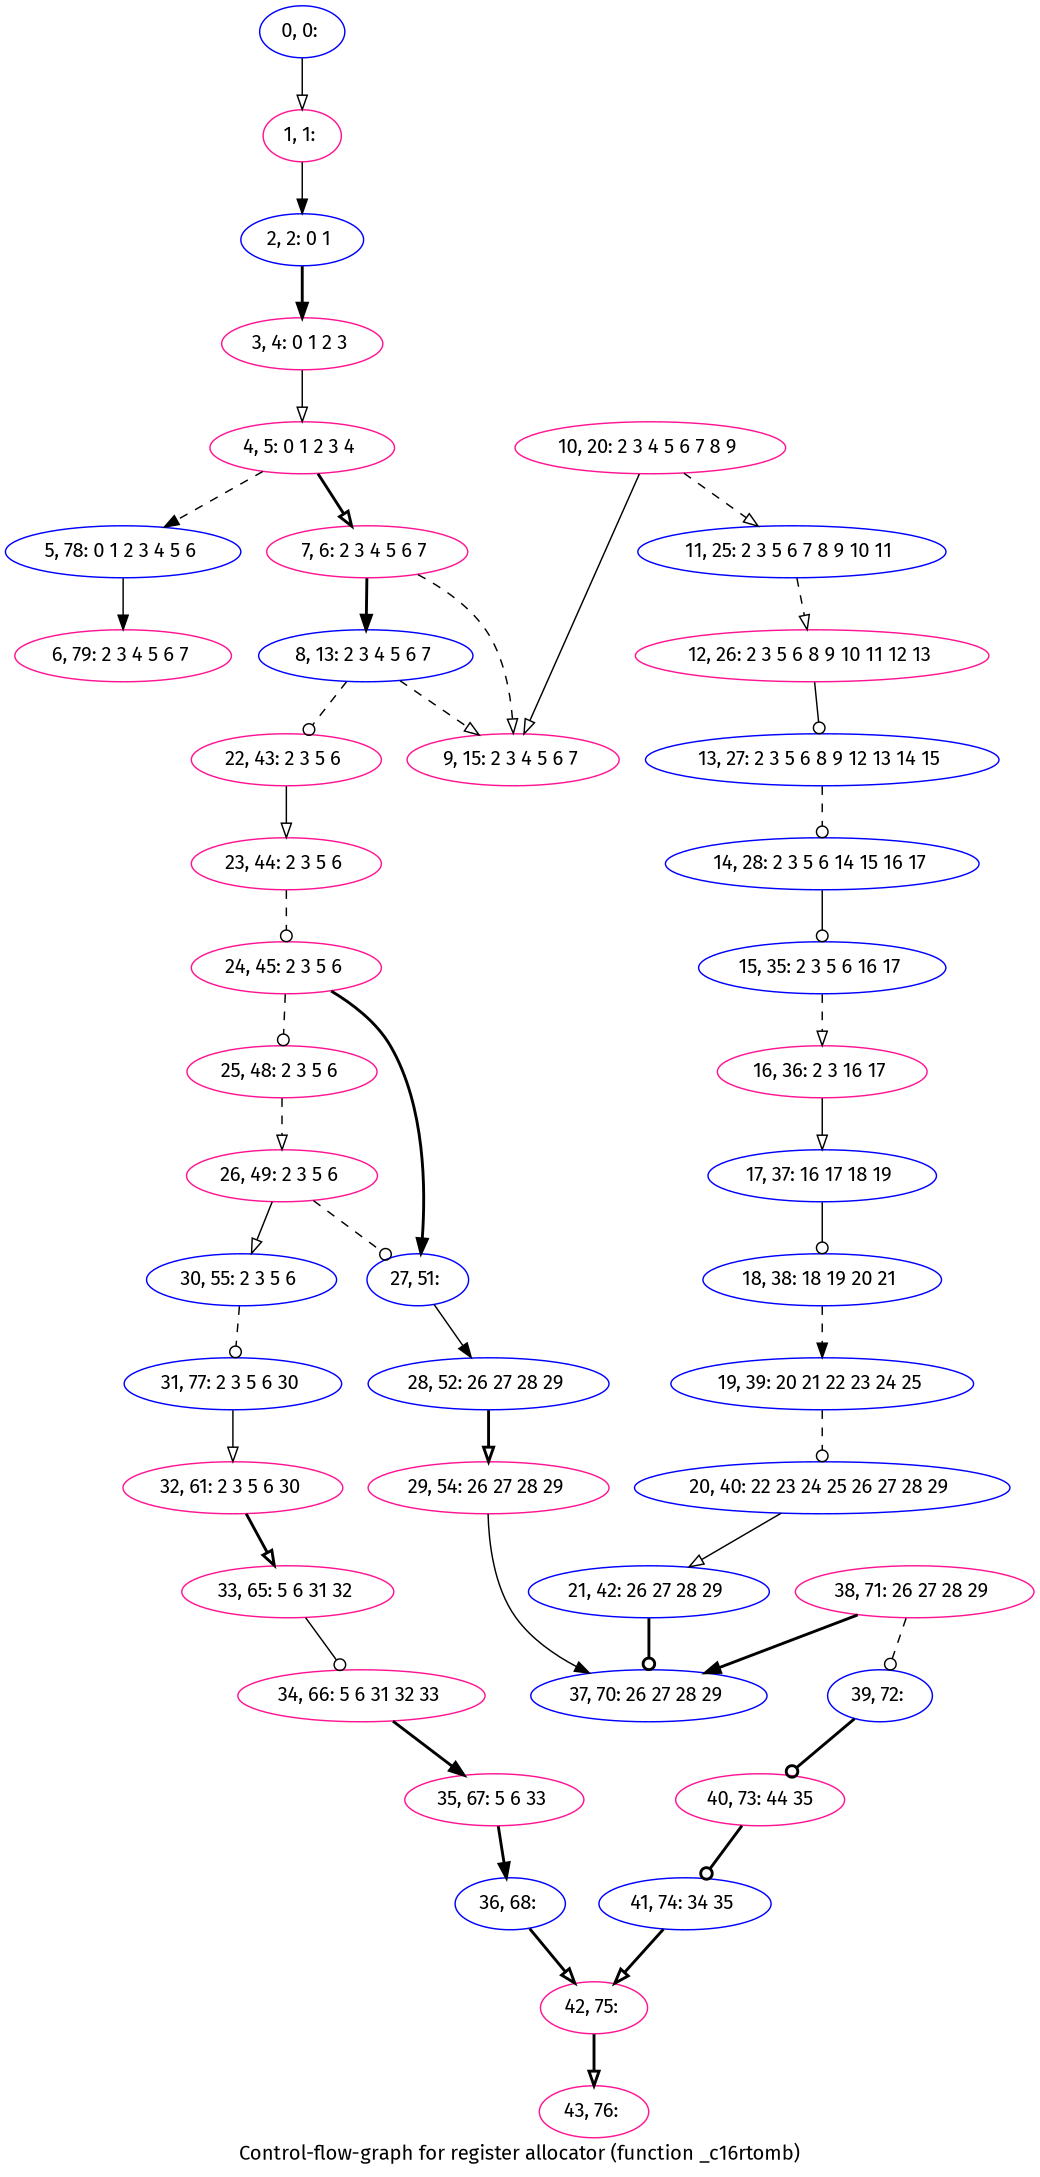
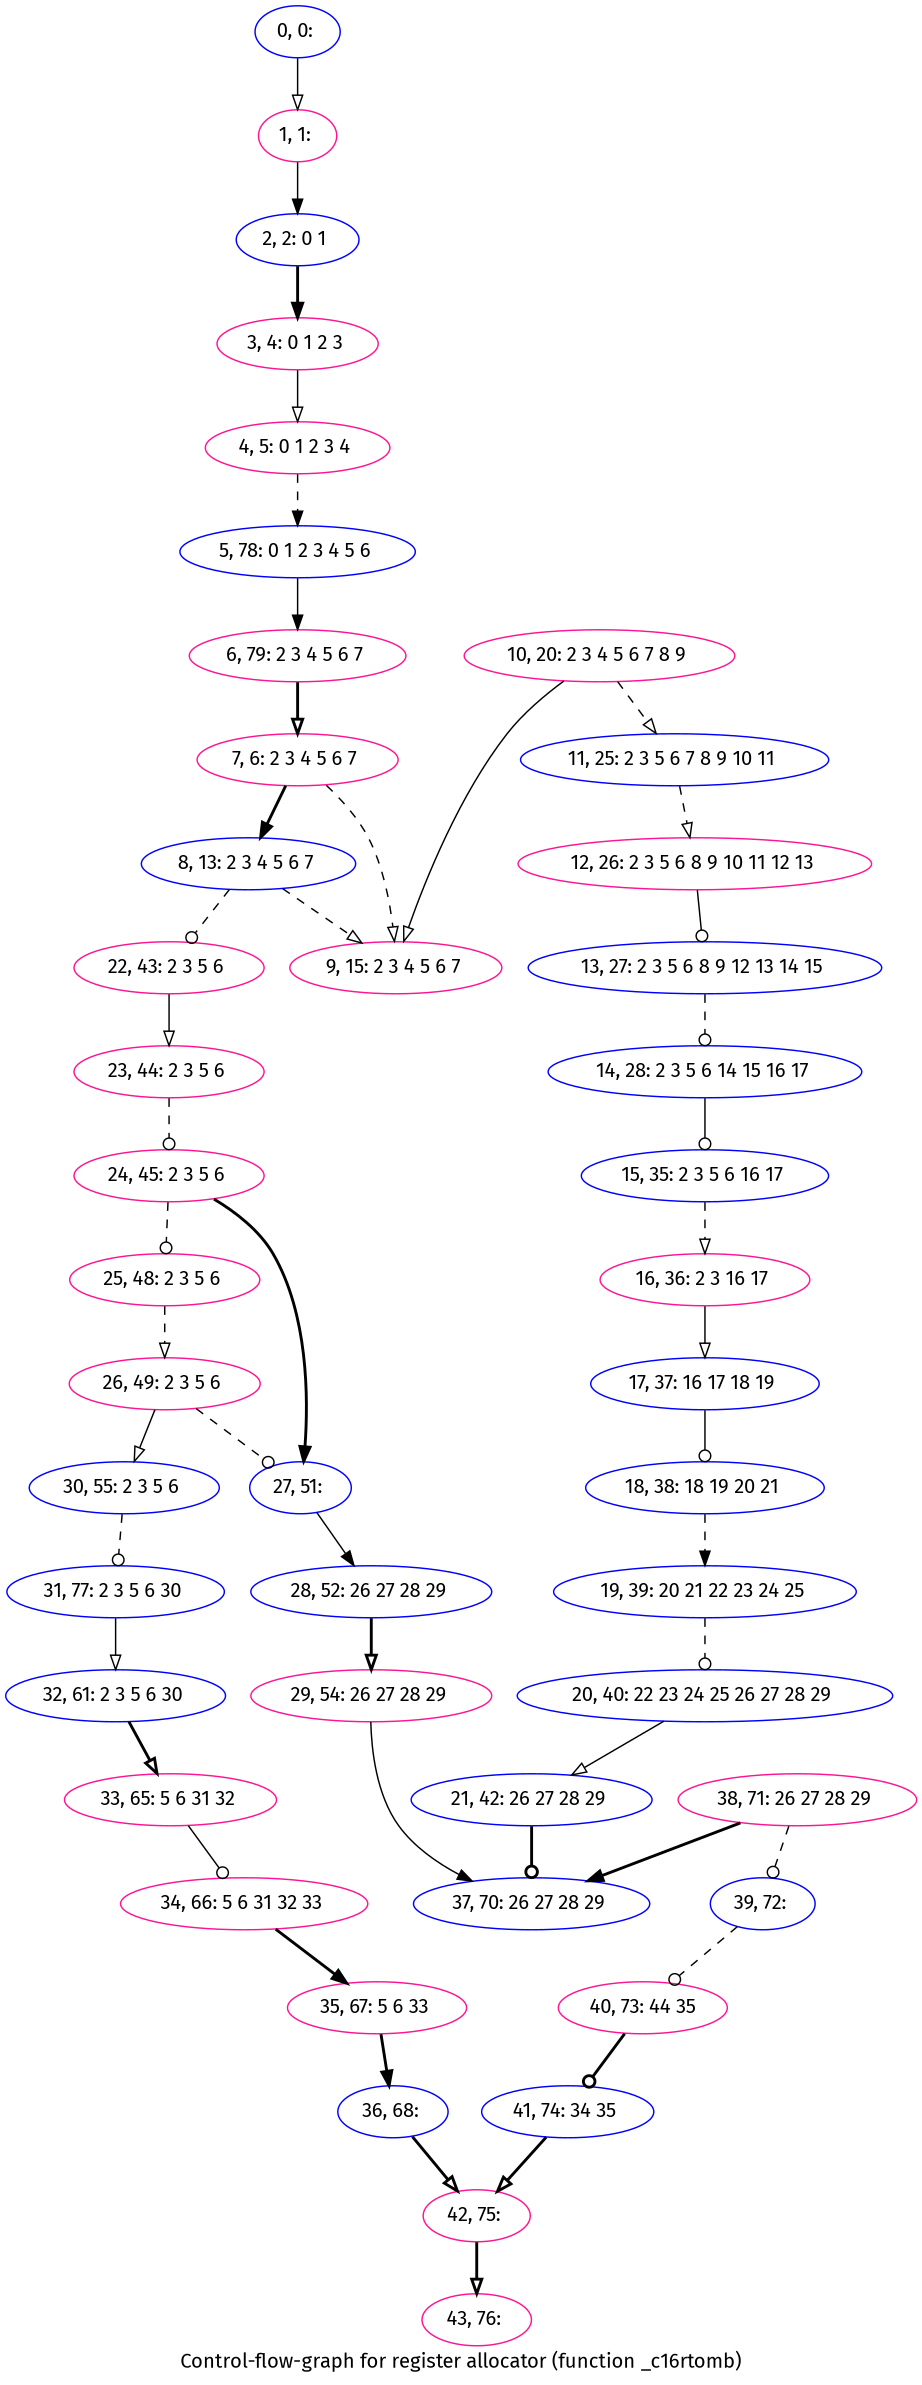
edge "4, 5: 0 1 2 3 4" -> "7, 6: 2 3 4 5 6 7": now "6, 79: 2 3 4 5 6 7" -> "7, 6: 2 3 4 5 6 7"
node "32, 61: 2 3 5 6 30": color deeppink -> blue
edge "39, 72:" -> "40, 73: 44 35": style bold -> dashed
